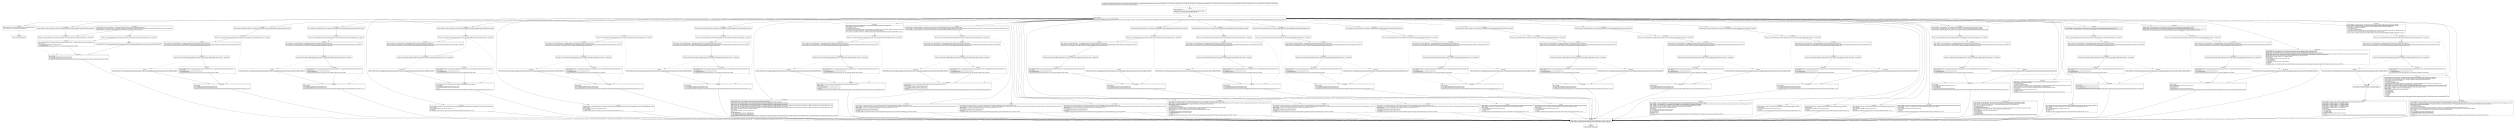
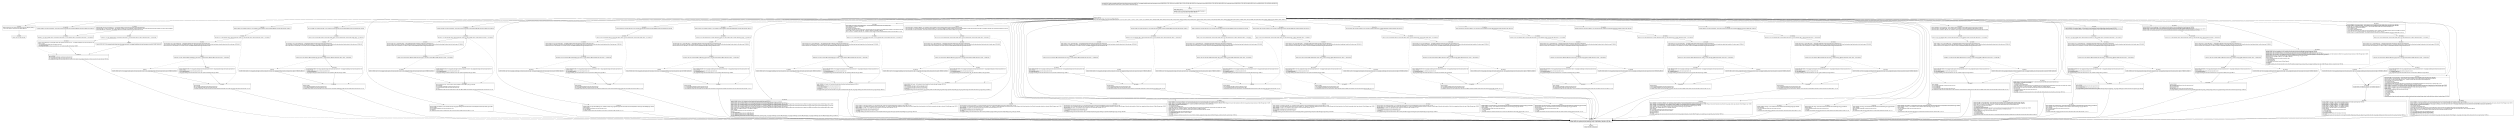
node "30: 0x0076": added
